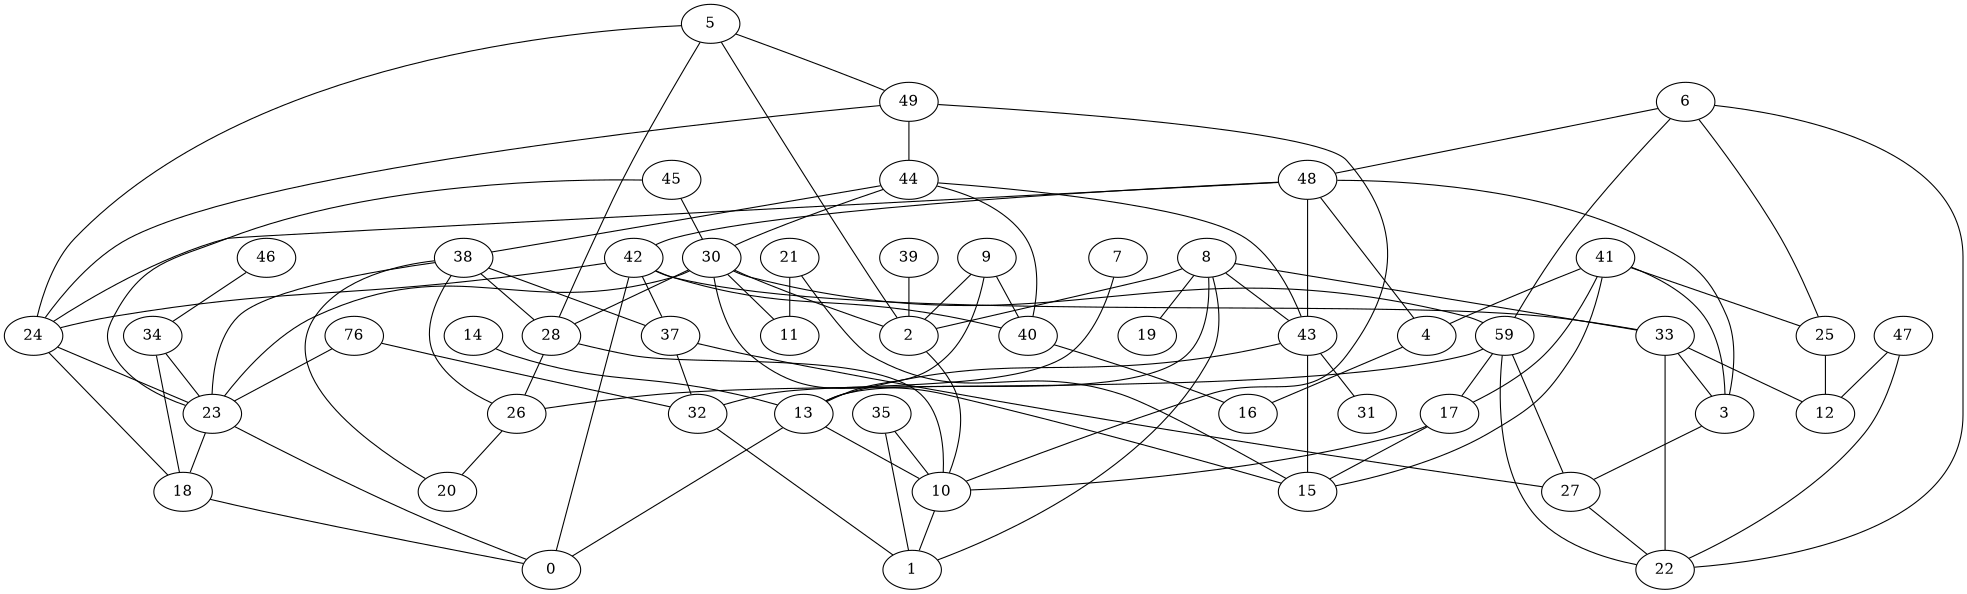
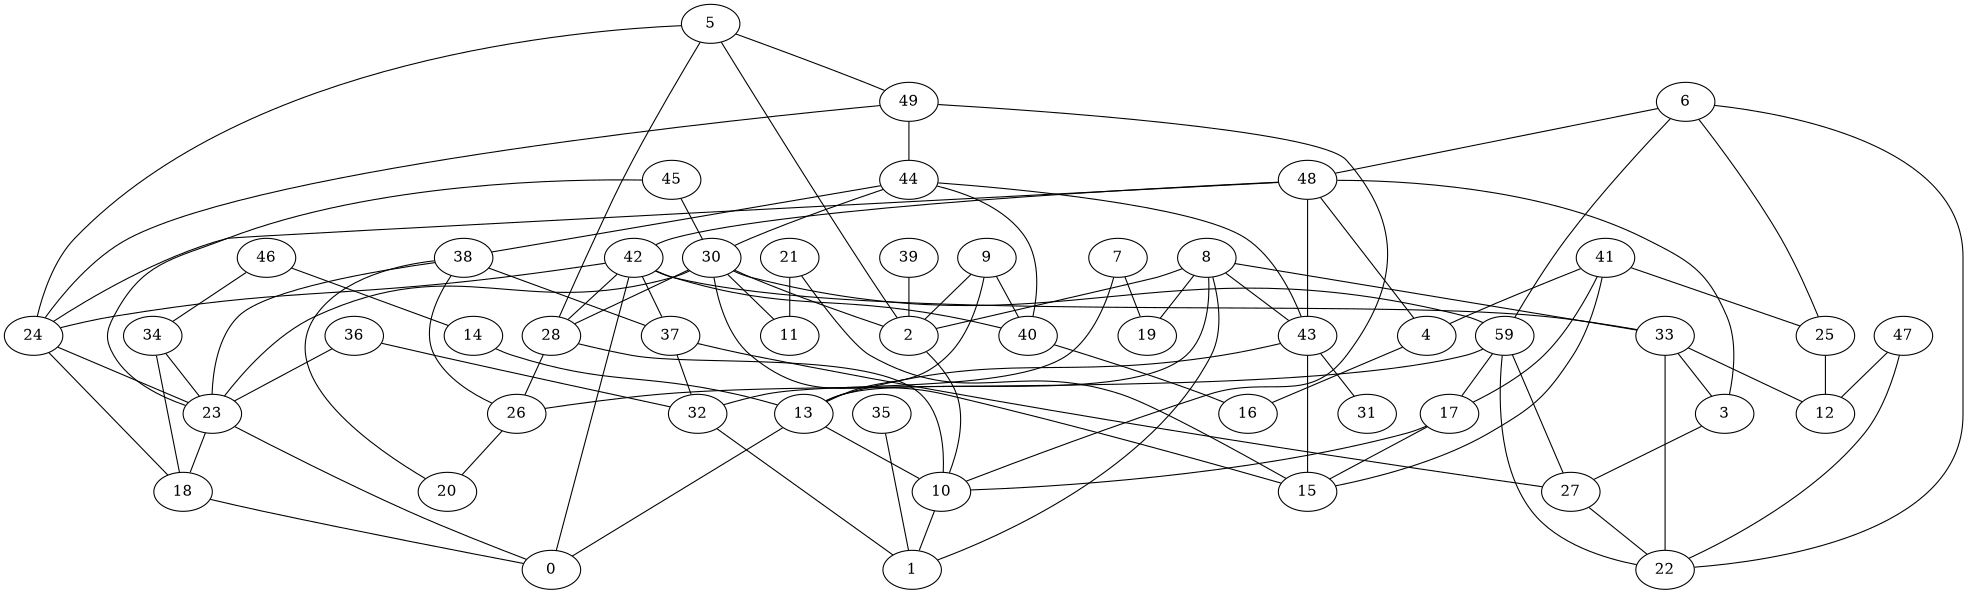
edge "38" -- "28": now "42" -- "28"
edge "7" -- "19": added
edge "46" -- "14": added
edge "41" -- "3": removed
node "76": label "76" -> "36"
edge "35" -- "10": removed
